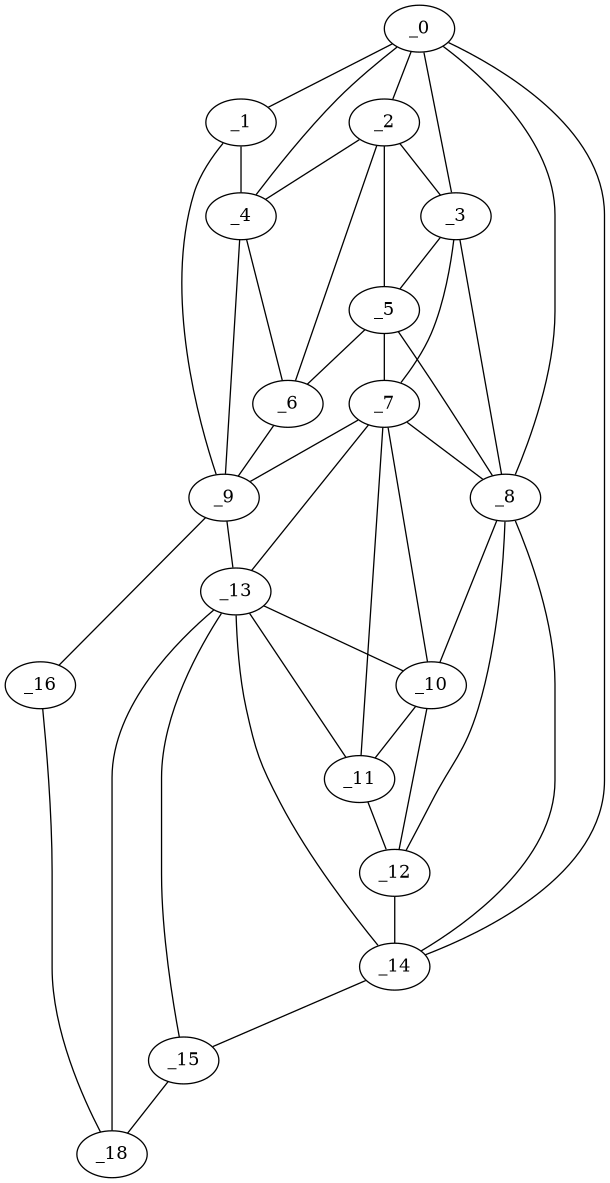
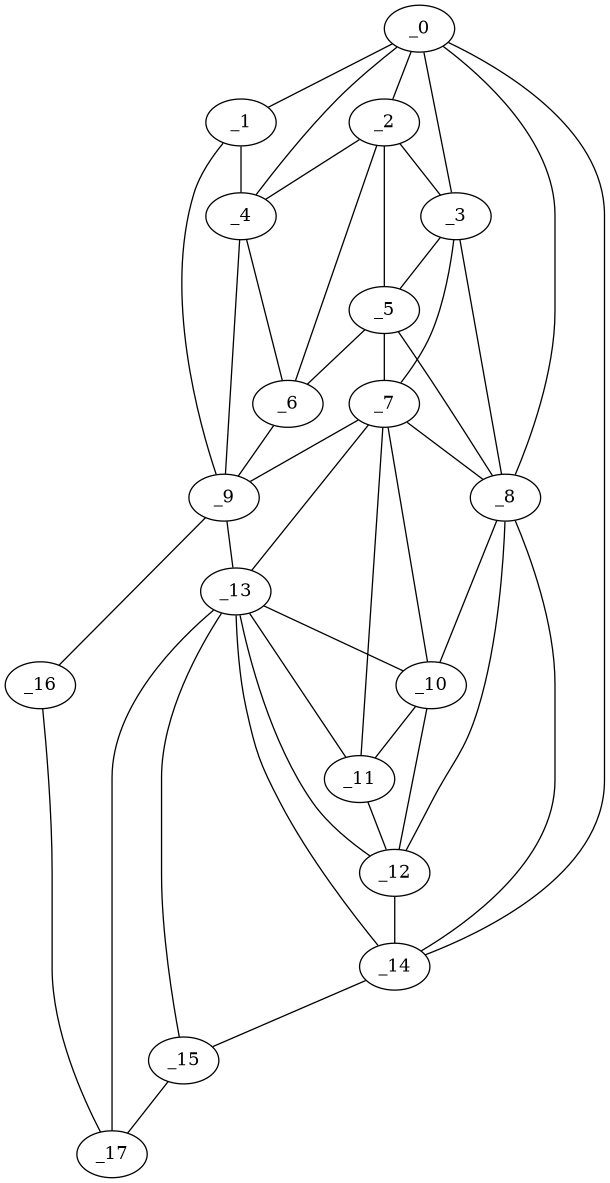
edge "_13" -- "_12": added
node "_18": label "_18" -> "_17"
